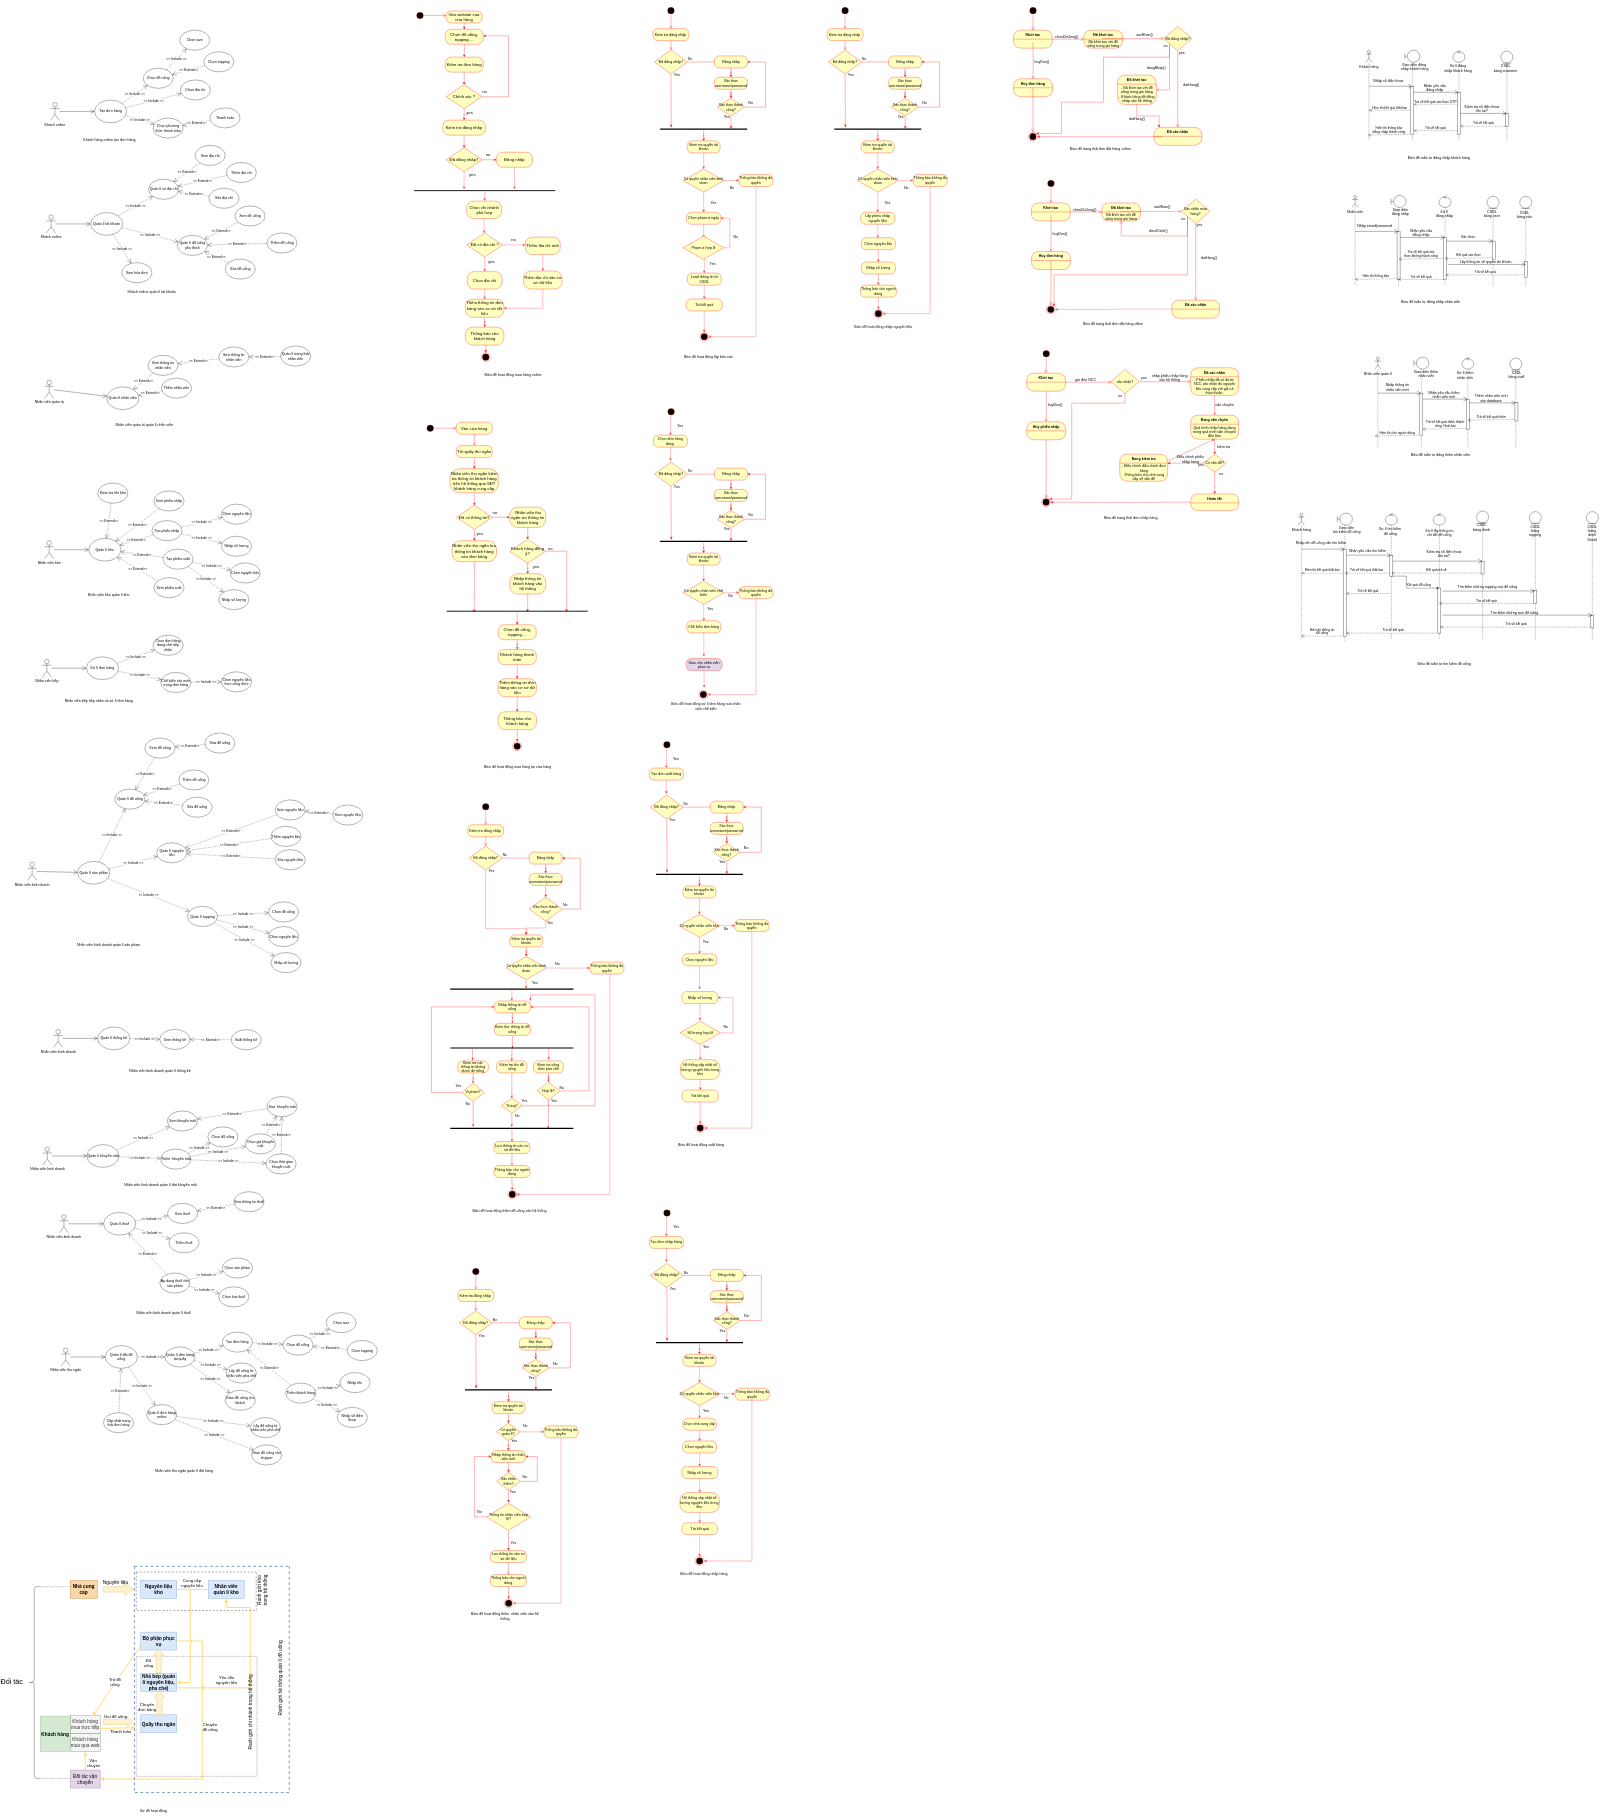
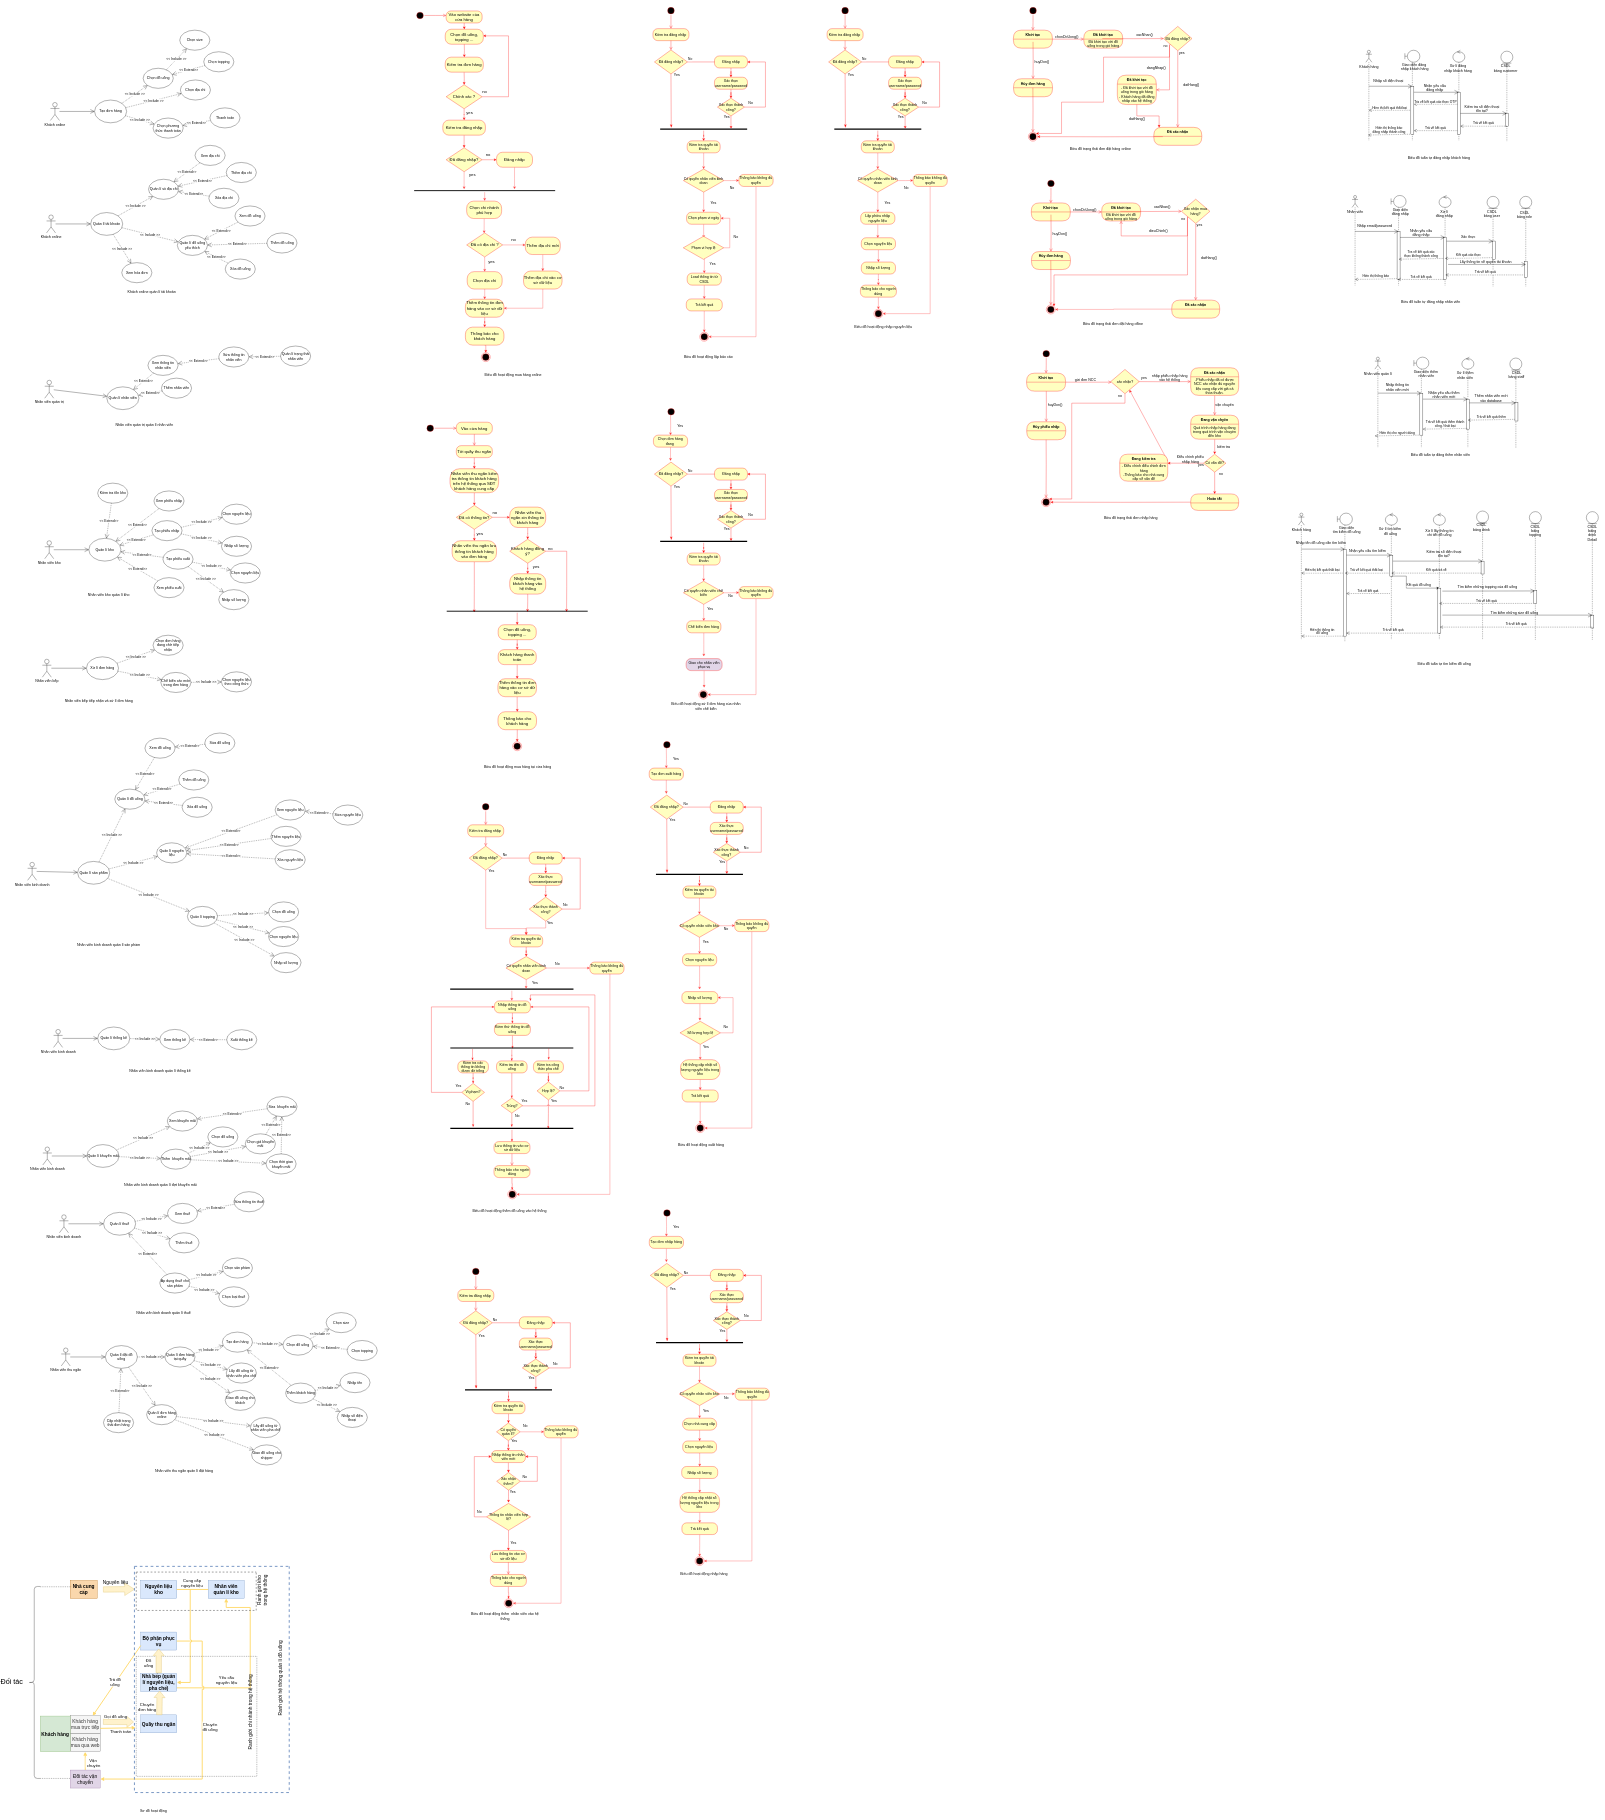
node "Khách hàng online tạo đơn hàng": removed
edge "Đang kiểm tra" -> "Quá trình nhập hàng đang trong quá trình vận chuyển đến kho": now "Đang kiểm tra" -> "xác nhận?"
node "Xuất thống kê": moved (246, 1040) -> (242, 1040)
